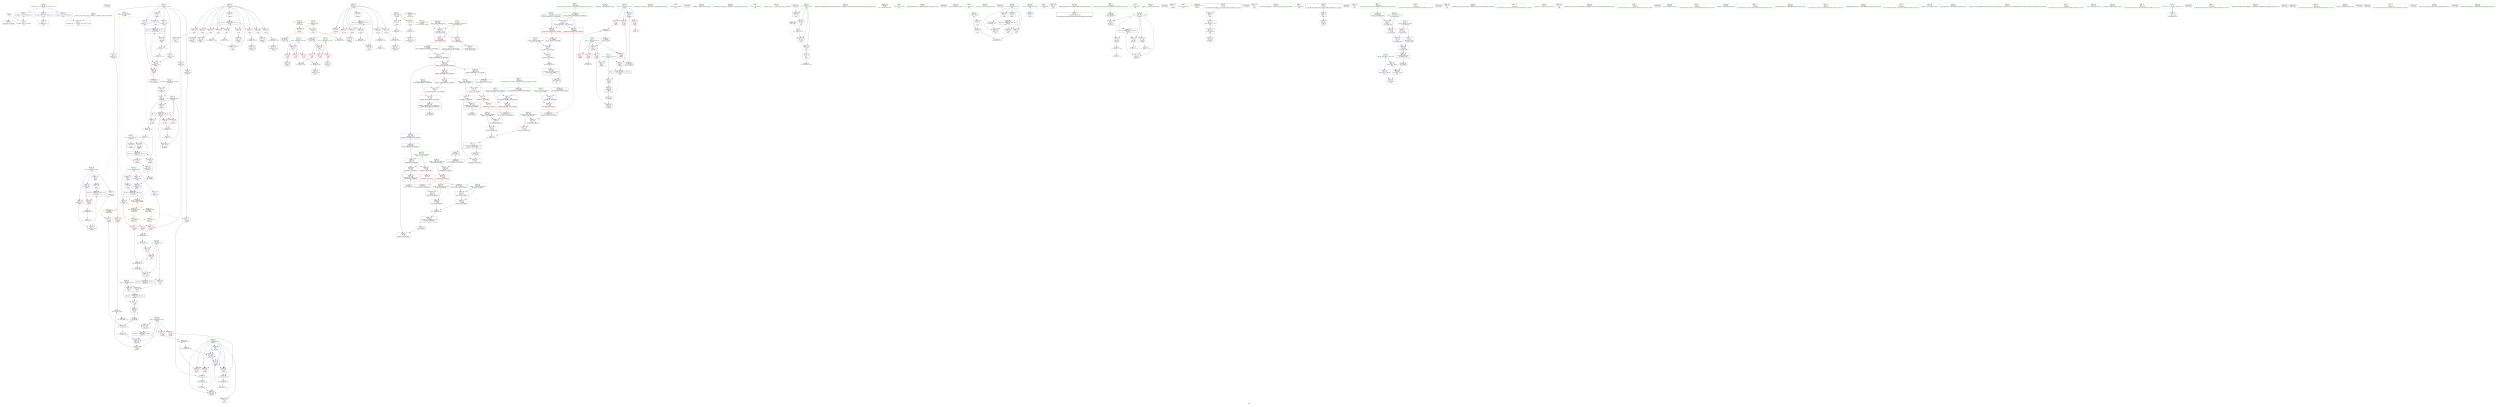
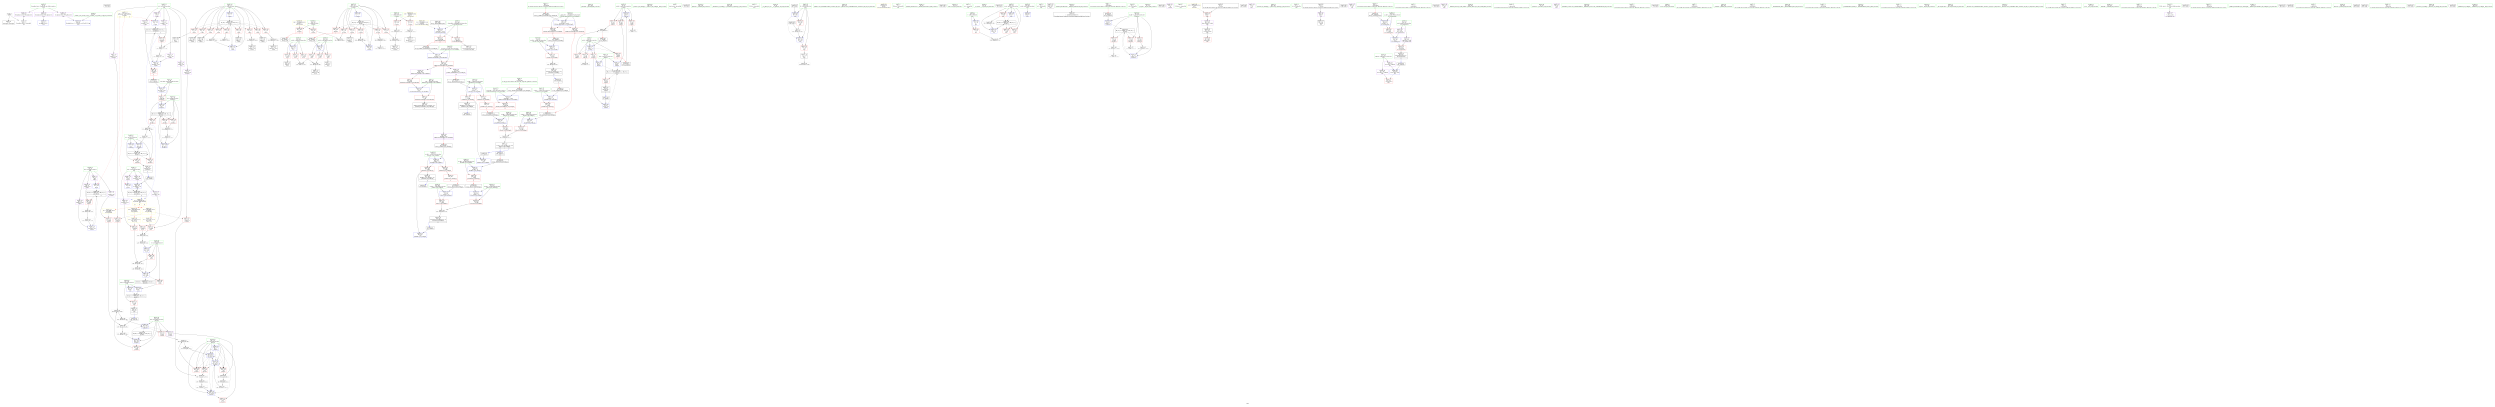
node "NodeID: 639": removed
